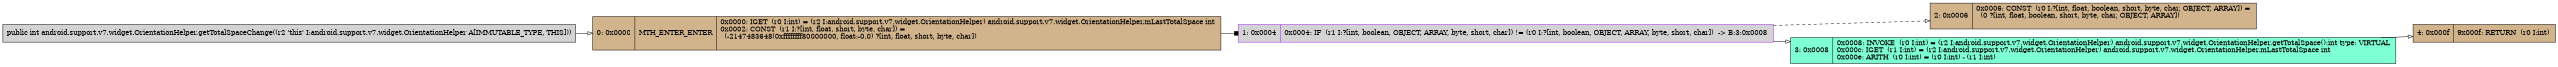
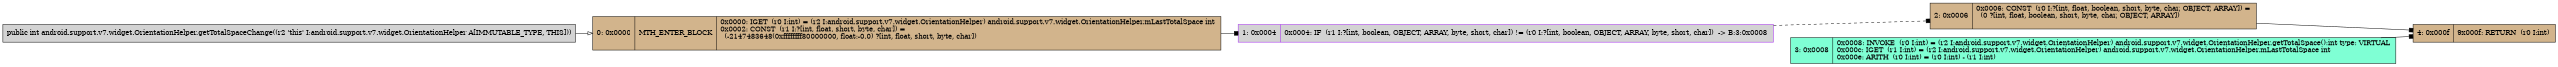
edge "1: 0x0004" -> "2: 0x0006": arrowhead onormal -> box
edge "2: 0x0006" -> "4: 0x000f": added
node "0: 0x0000": text "MTH_ENTER_ENTER" -> "MTH_ENTER_BLOCK"
edge "3: 0x0008" -> "4: 0x000f": arrowhead onormal -> box
edge "1: 0x0004" -> "3: 0x0008": removed
